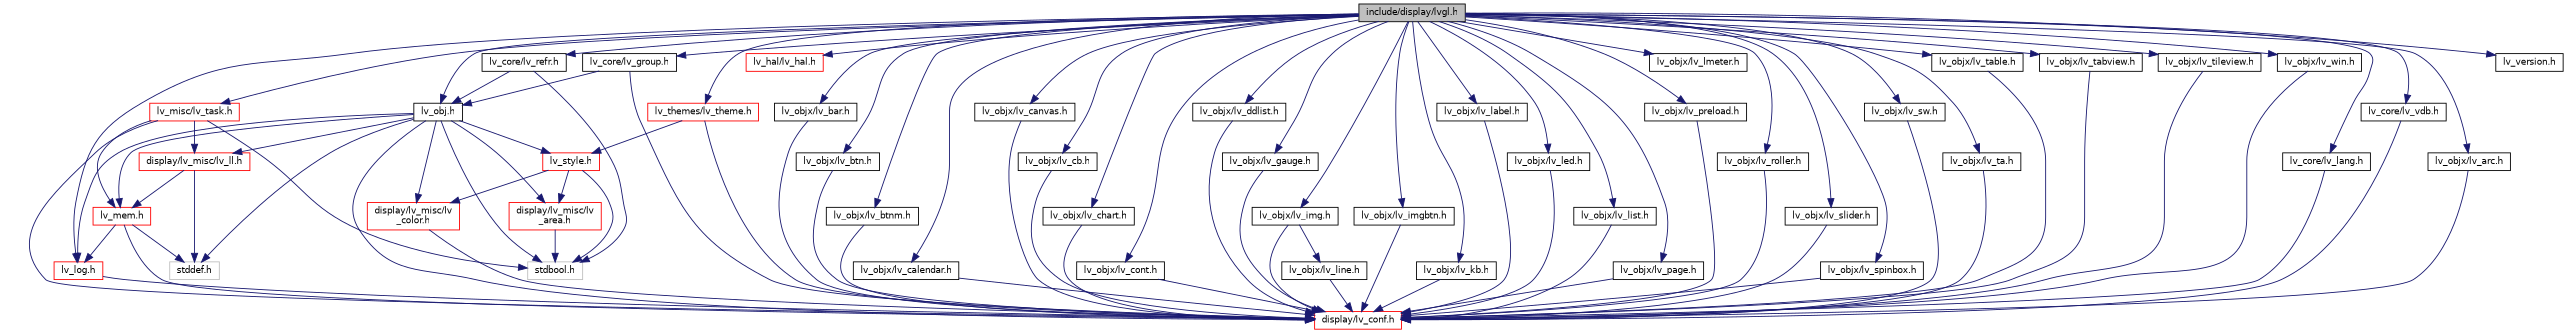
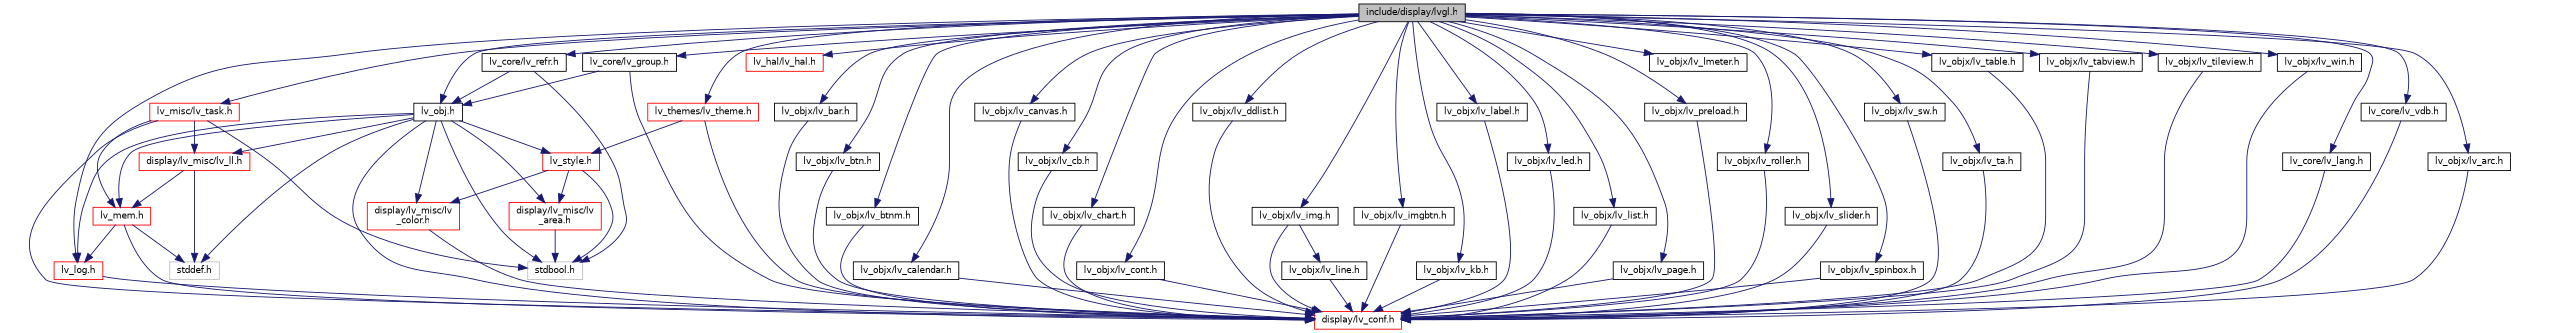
node "lv_version.h": removed
node "lv_objx/lv_gauge.h": removed
